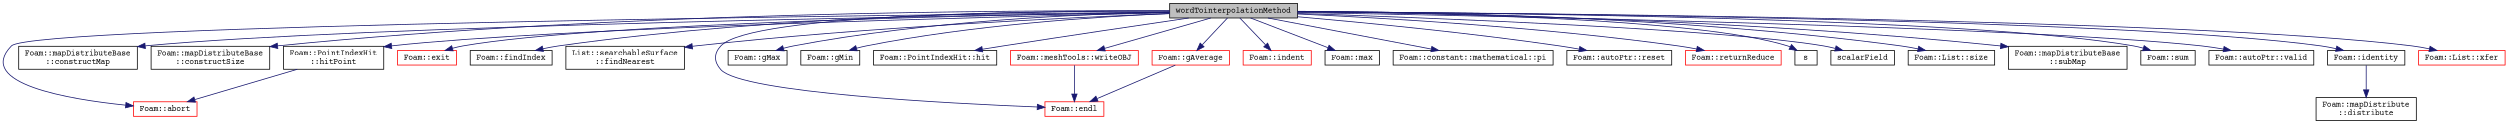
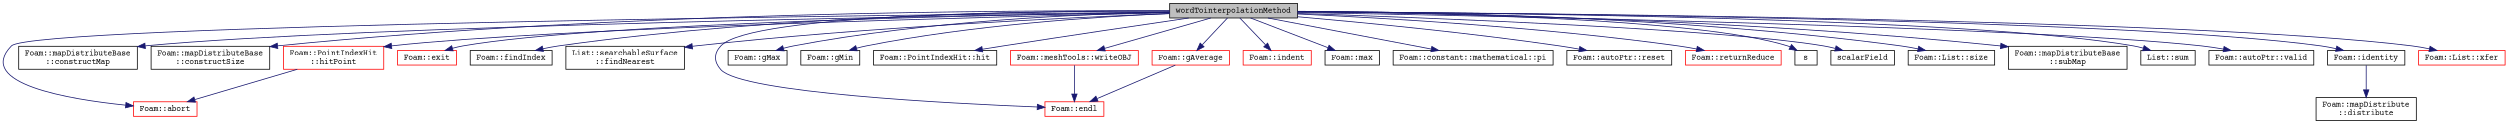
node "Foam::PointIndexHit ::hitPoint": color black -> red
node "Foam::sum": label "Foam::sum" -> "List::sum"
